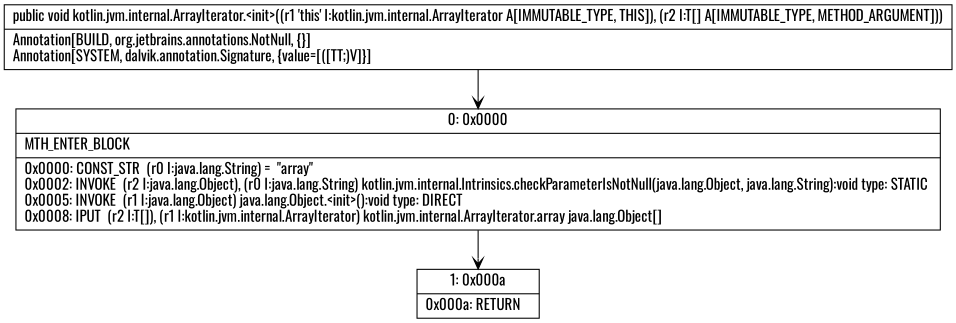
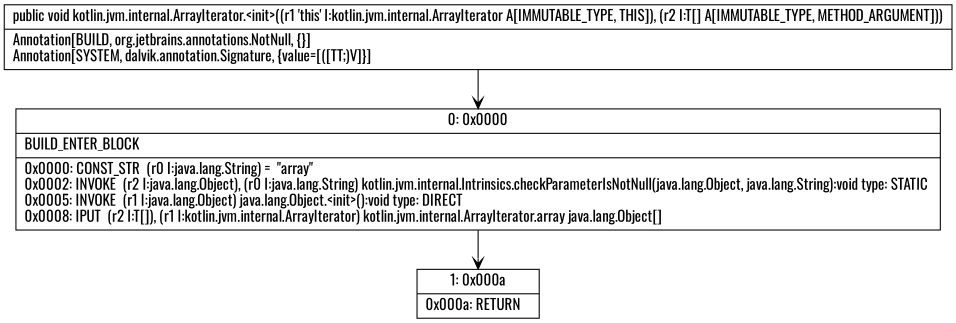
node "0: 0x0000": text "MTH_ENTER_BLOCK" -> "BUILD_ENTER_BLOCK"
